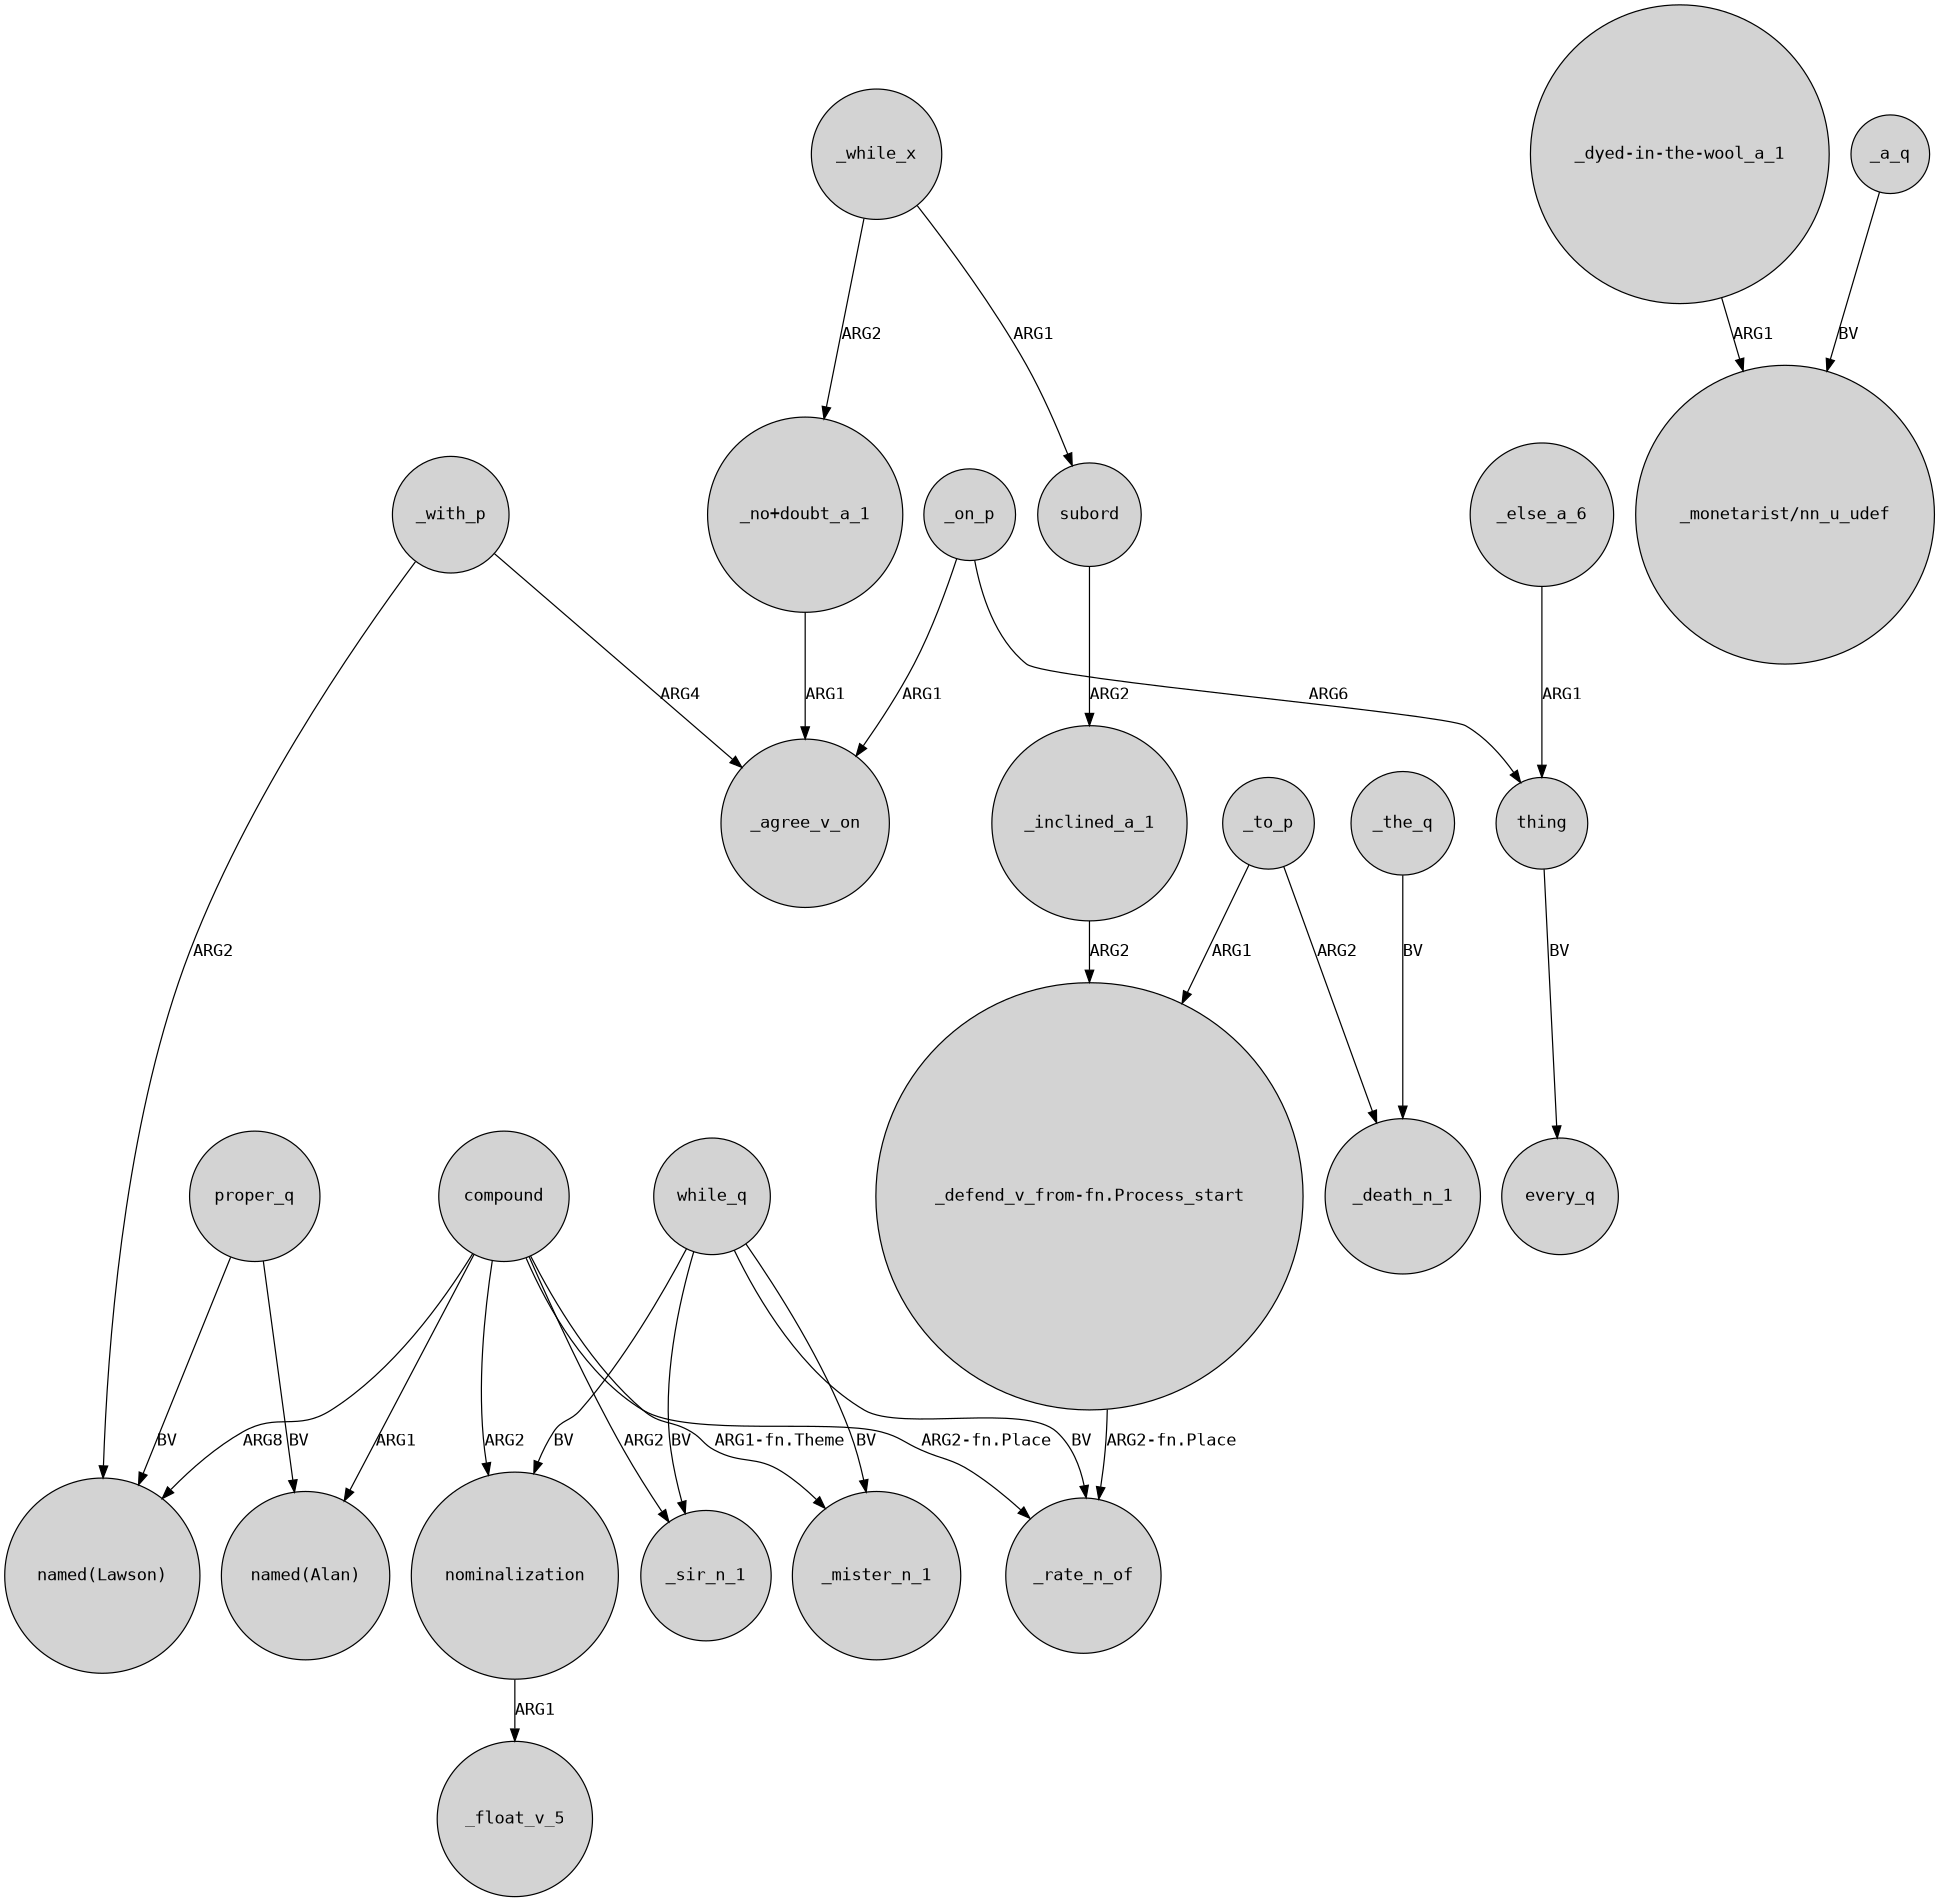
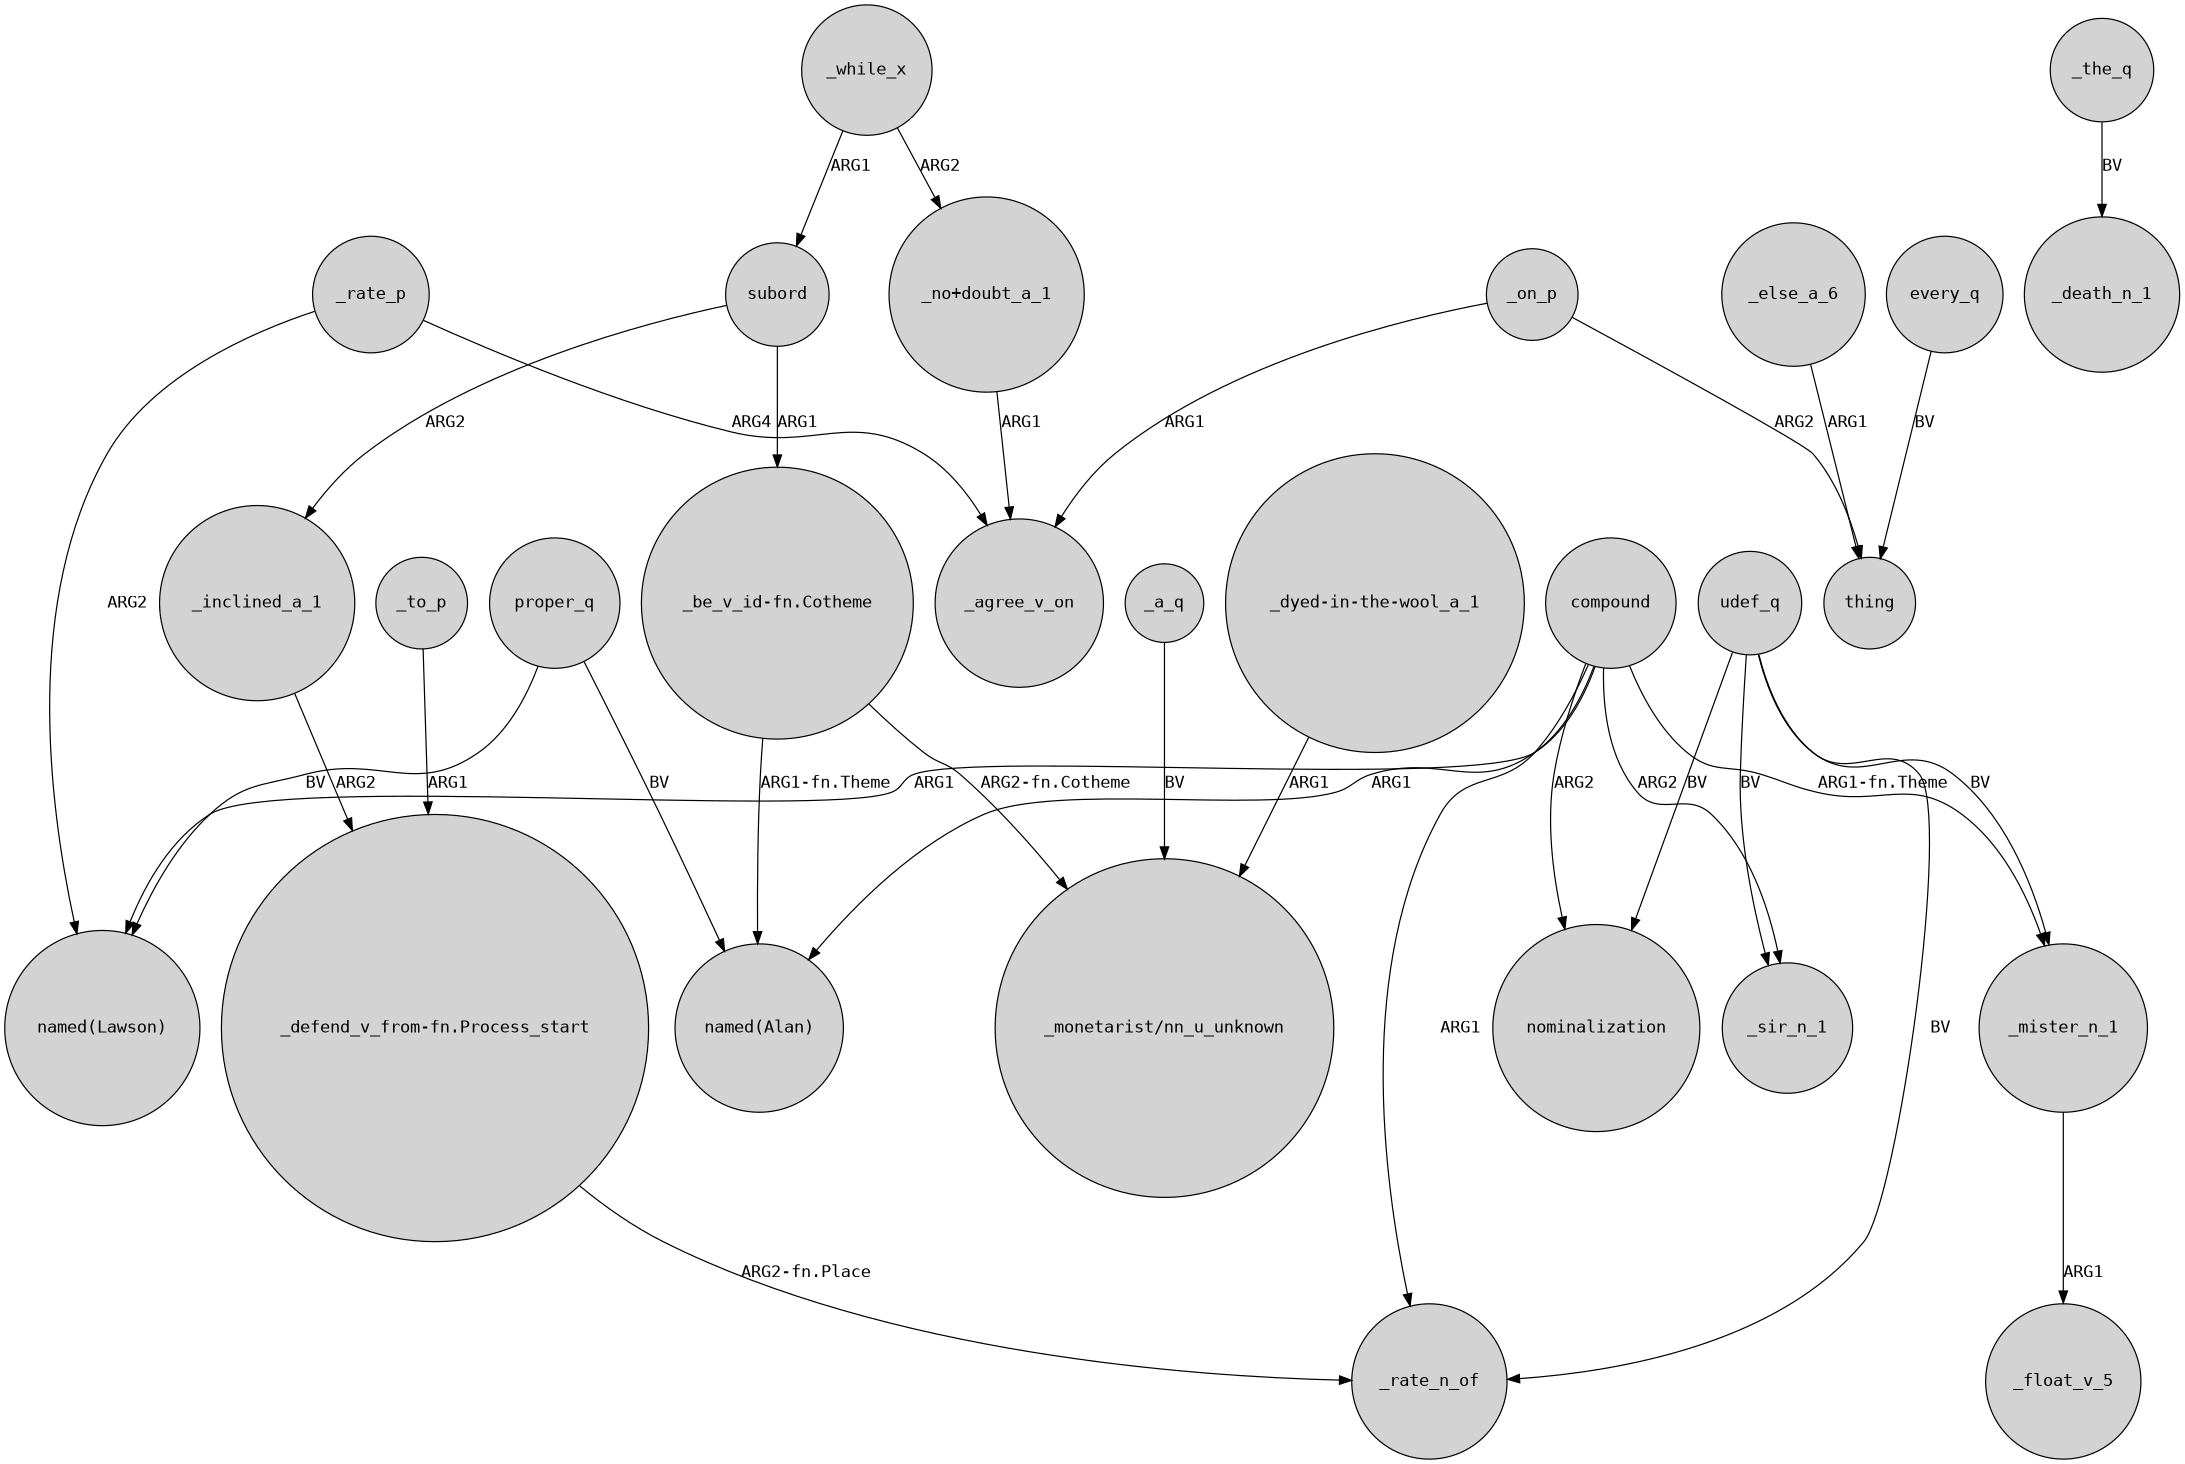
node "_with_p": label "_with_p" -> "_rate_p"
node "_monetarist/nn_u_udef": label "_monetarist/nn_u_udef" -> "_monetarist/nn_u_unknown"
node "_be_v_id-fn.Cotheme": added
edge "_on_p" -> "thing": label "ARG6" -> "ARG2"
edge "_to_p" -> "_death_n_1": removed, label "ARG2"
edge "thing" -> "every_q": reversed
node "while_q": label "while_q" -> "udef_q"
edge "compound" -> "named(Lawson)": label "ARG8" -> "ARG1"
edge "compound" -> "_rate_n_of": label "ARG2-fn.Place" -> "ARG1"
edge "nominalization" -> "_float_v_5": now "_mister_n_1" -> "_float_v_5"
